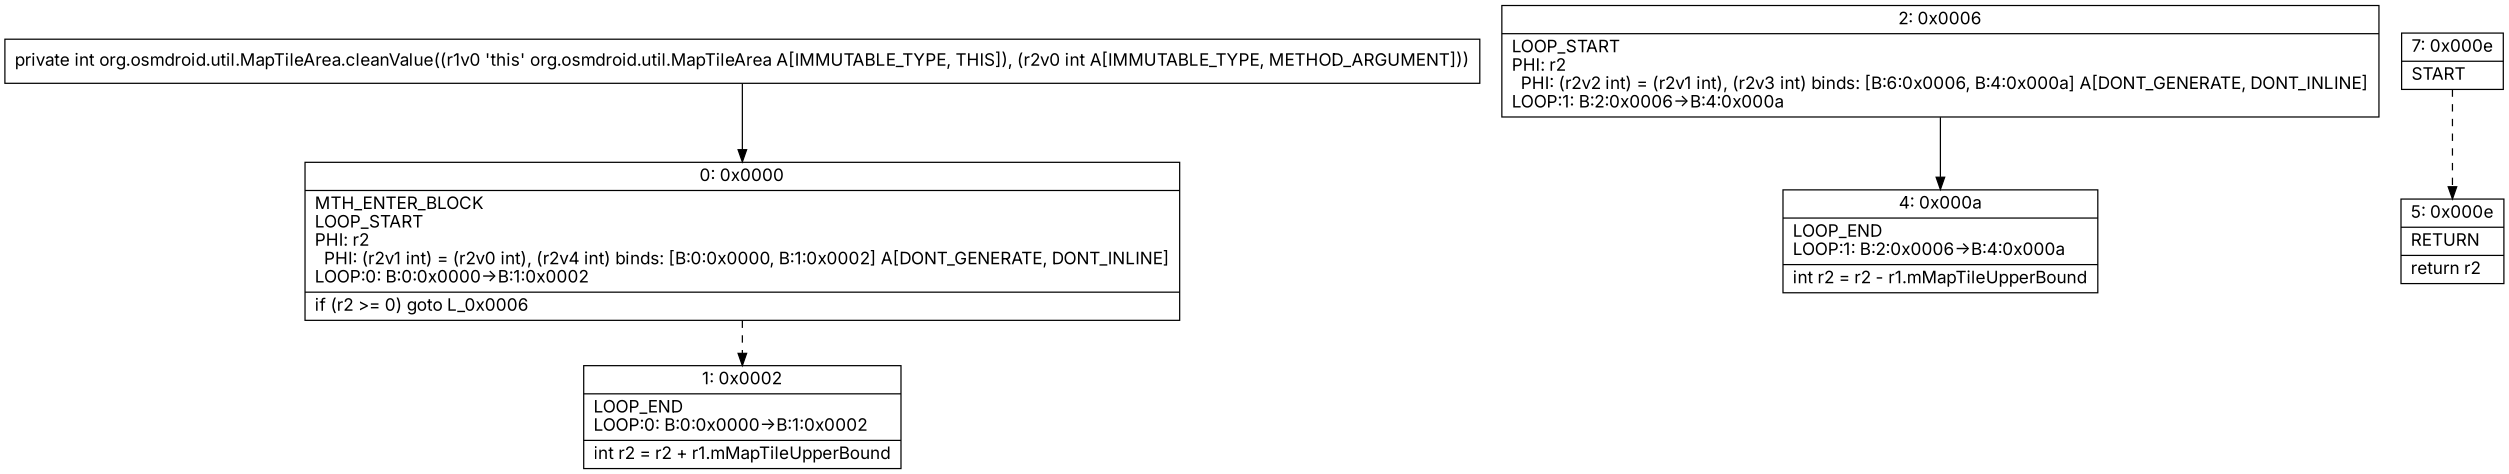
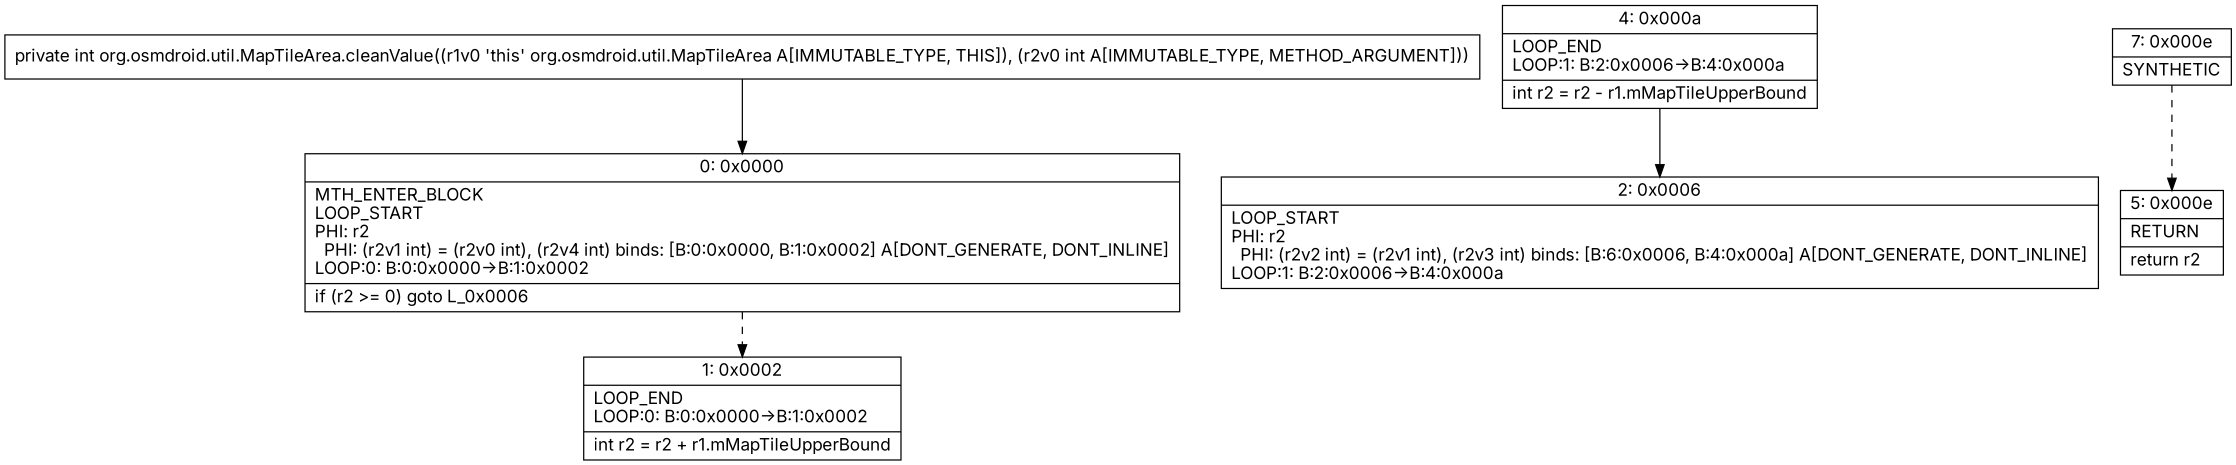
node "7: 0x000e": text "START" -> "SYNTHETIC"
edge "2: 0x0006" -> "4: 0x000a": reversed
